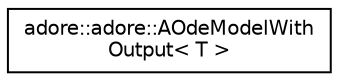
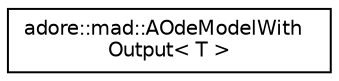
node "adore::adore::AOdeModelWith Output< T >": label "adore::adore::AOdeModelWith Output< T >" -> "adore::mad::AOdeModelWith Output< T >"
